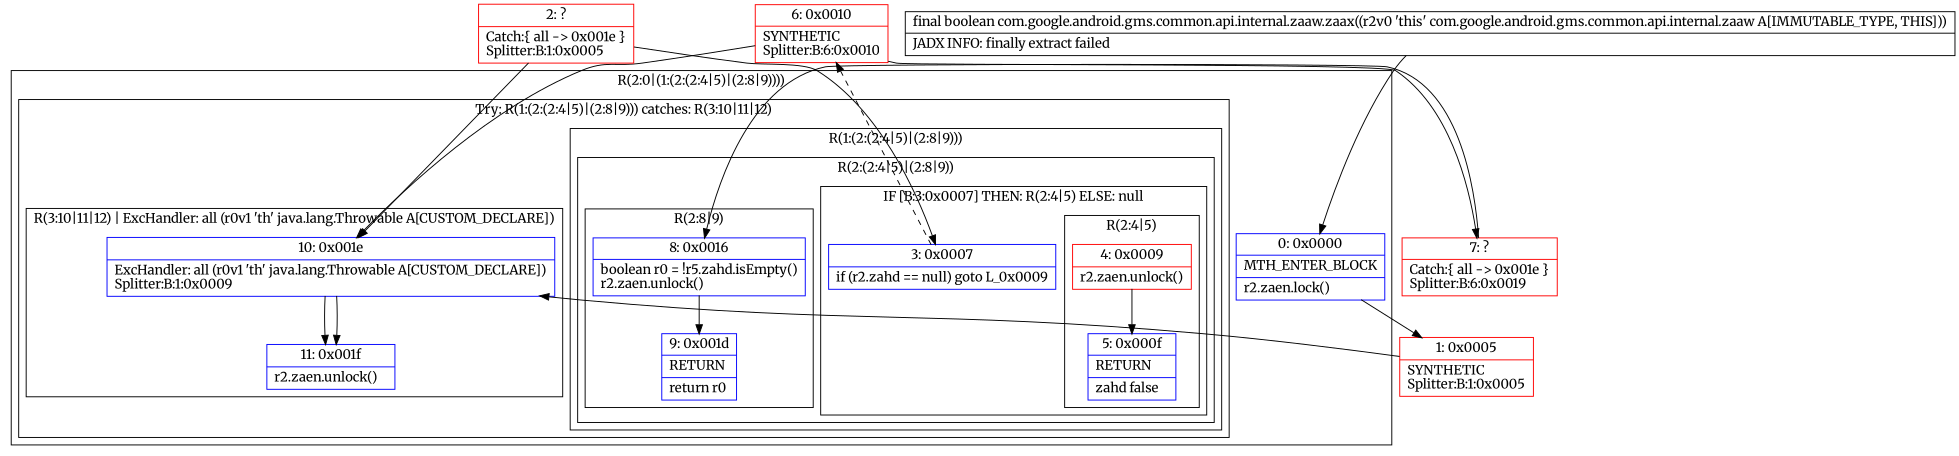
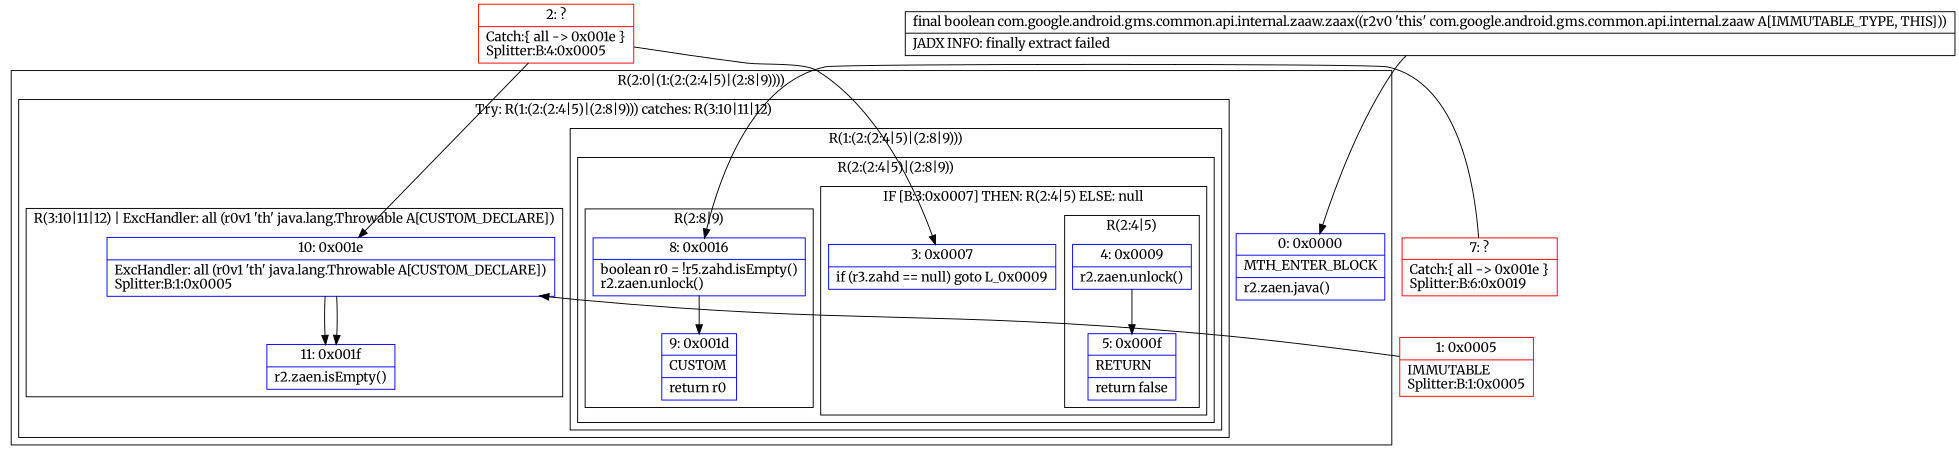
node "6: 0x0010": removed
node "2: ?": text "Splitter:B:1:0x0005" -> "Splitter:B:4:0x0005"
node "4: 0x0009": color red -> blue
node "3: 0x0007": text "if (r2.zahd == null) goto L_0x0009" -> "if (r3.zahd == null) goto L_0x0009"
node "10: 0x001e": text "Splitter:B:1:0x0009" -> "Splitter:B:1:0x0005"
node "0: 0x0000": text "r2.zaen.lock()" -> "r2.zaen.java()"
edge "0: 0x0000" -> "1: 0x0005": removed
node "9: 0x001d": text "RETURN" -> "CUSTOM"
node "1: 0x0005": text "SYNTHETIC" -> "IMMUTABLE"
node "11: 0x001f": text "r2.zaen.unlock()" -> "r2.zaen.isEmpty()"
node "5: 0x000f": text "zahd false" -> "return false"
